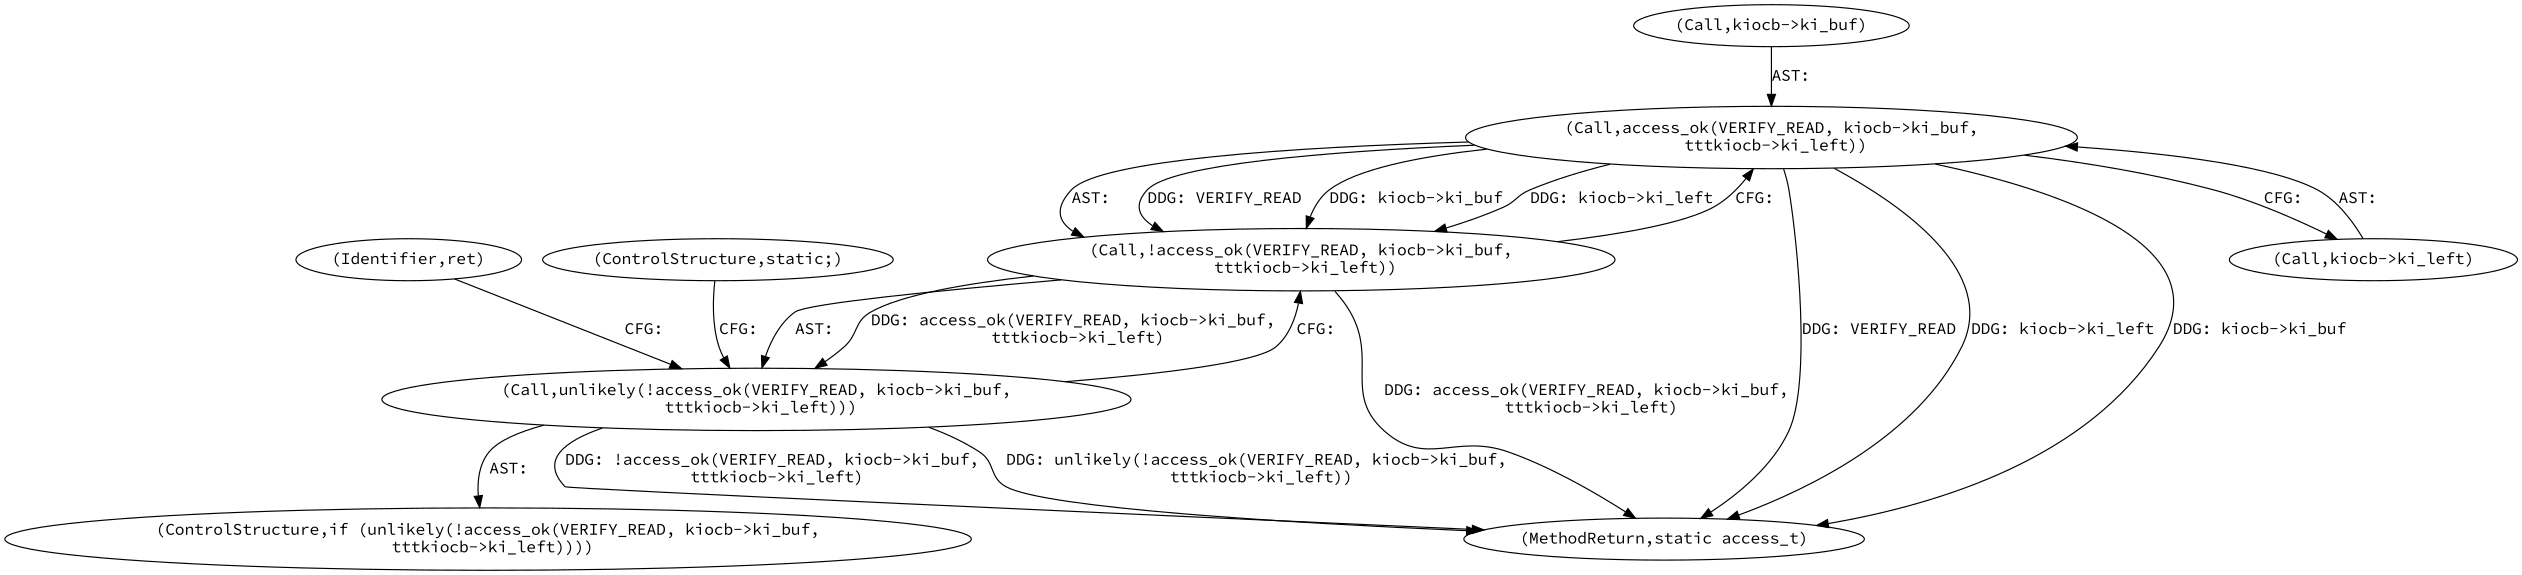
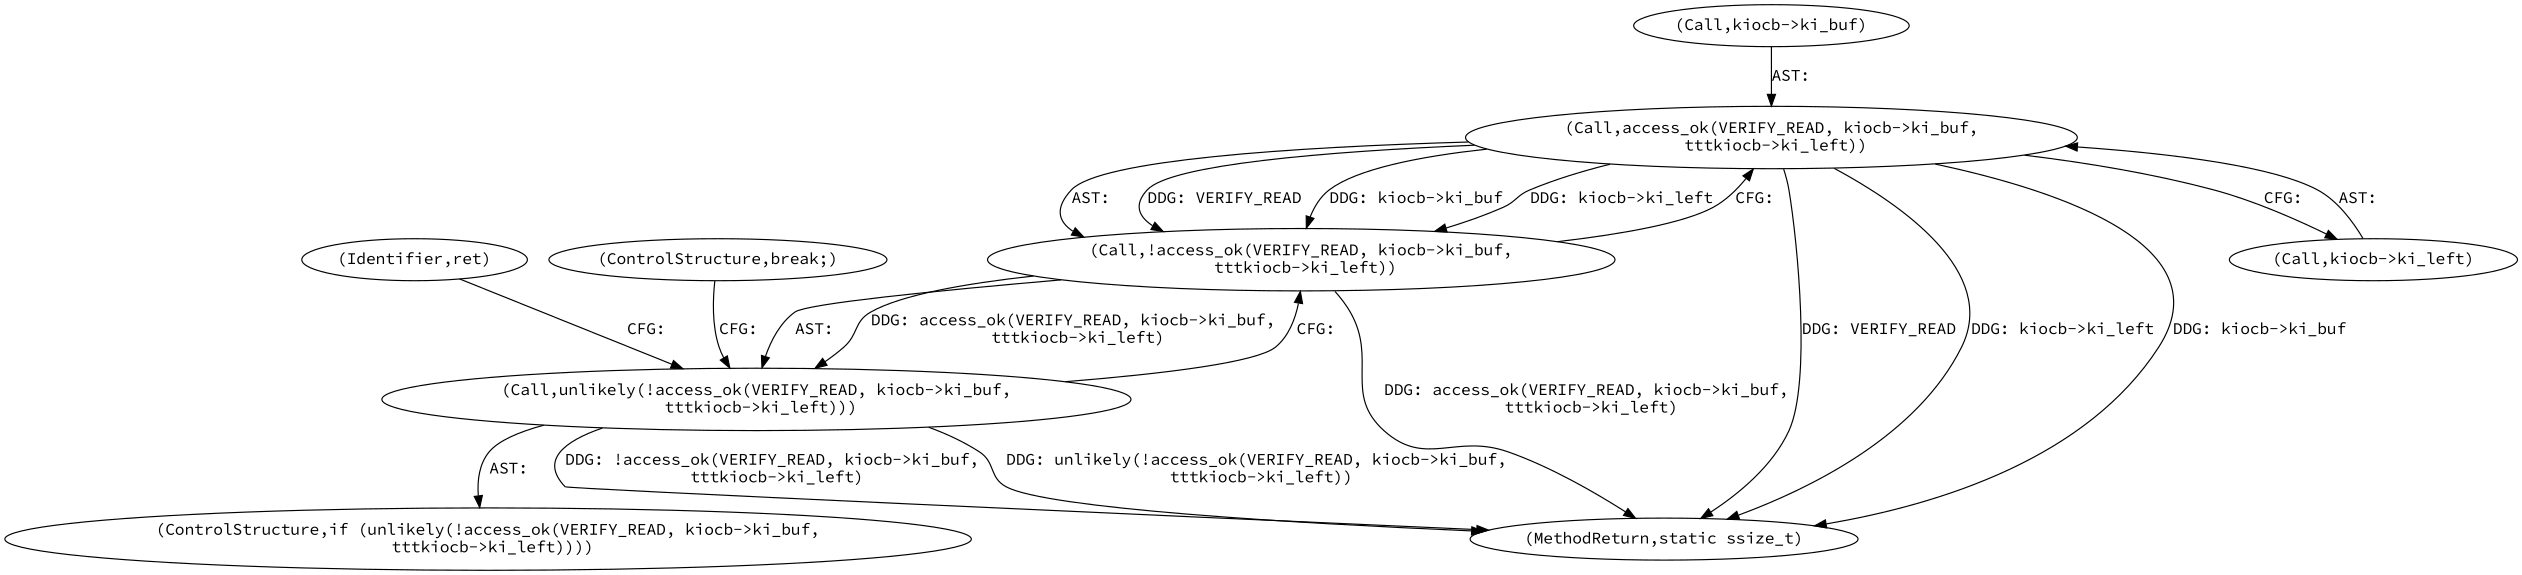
node "(ControlStructure,static;)": label "(ControlStructure,static;)" -> "(ControlStructure,break;)"
node "(MethodReturn,static access_t)": label "(MethodReturn,static access_t)" -> "(MethodReturn,static ssize_t)"
